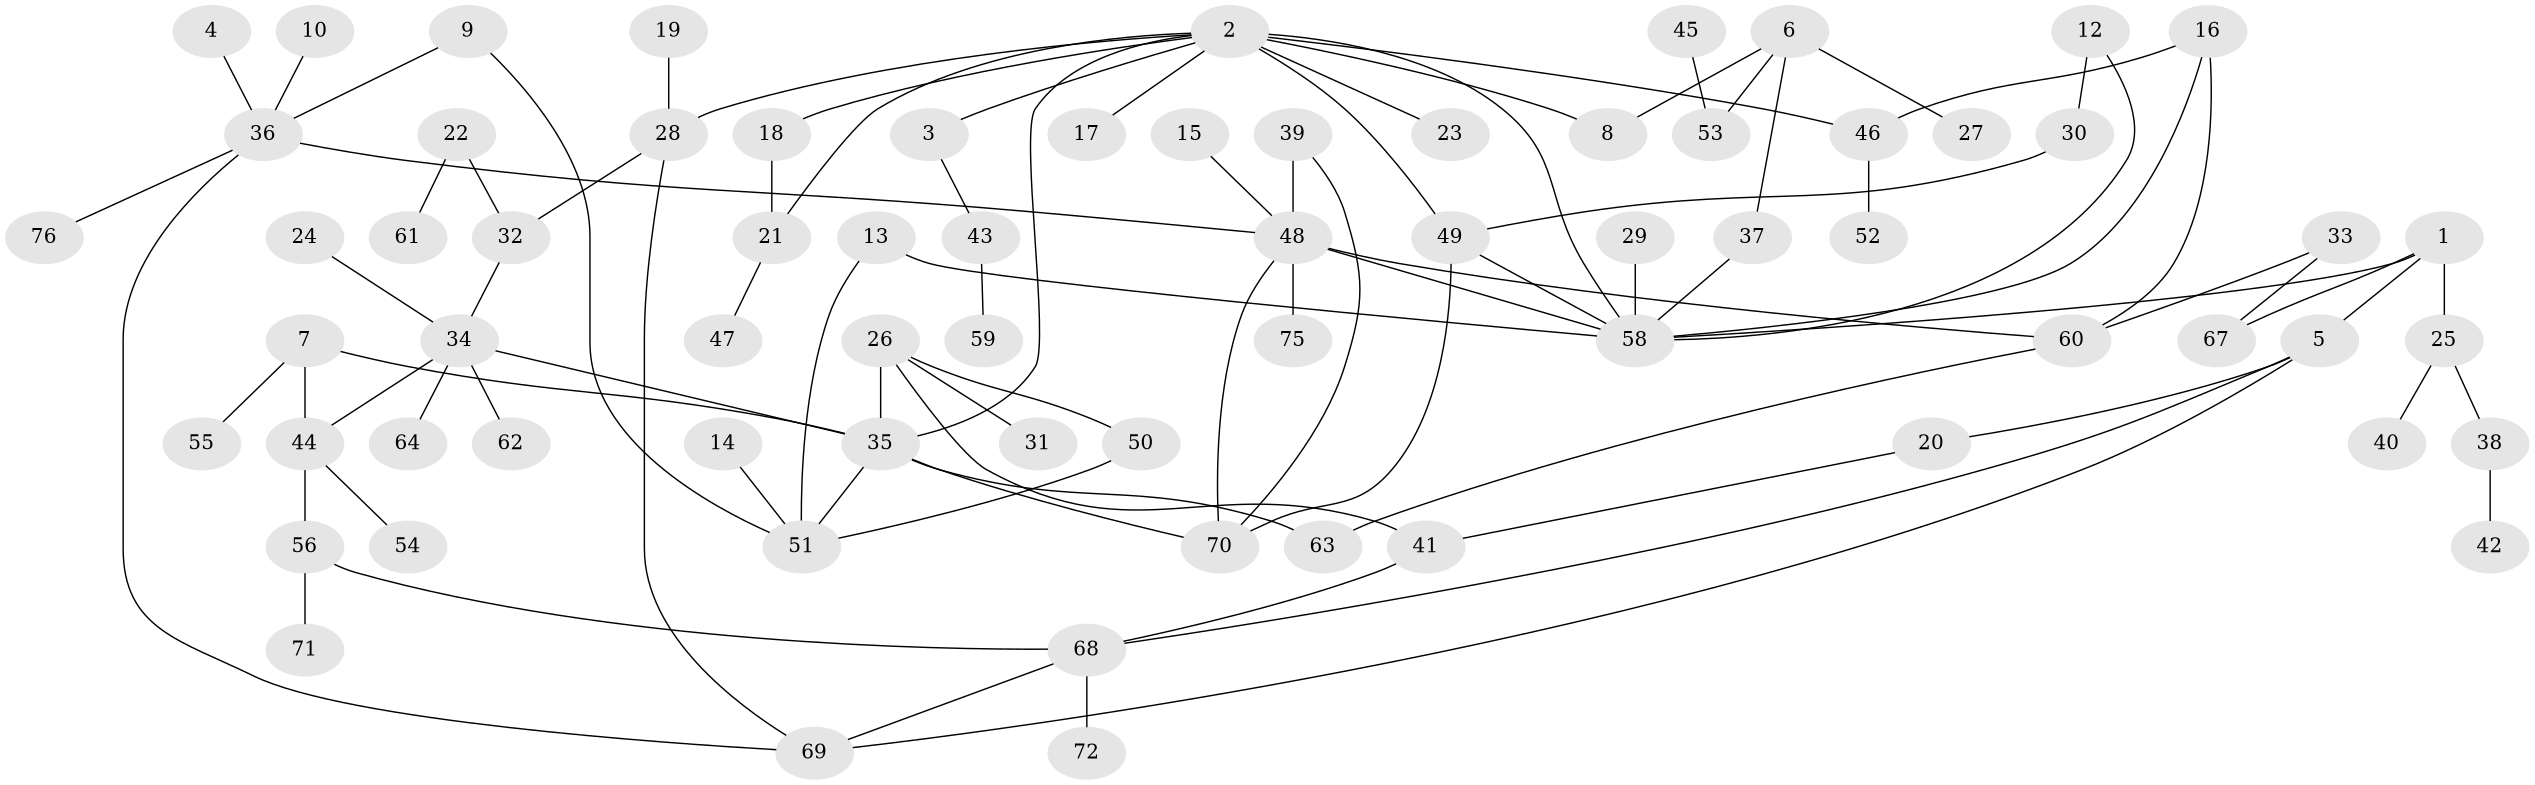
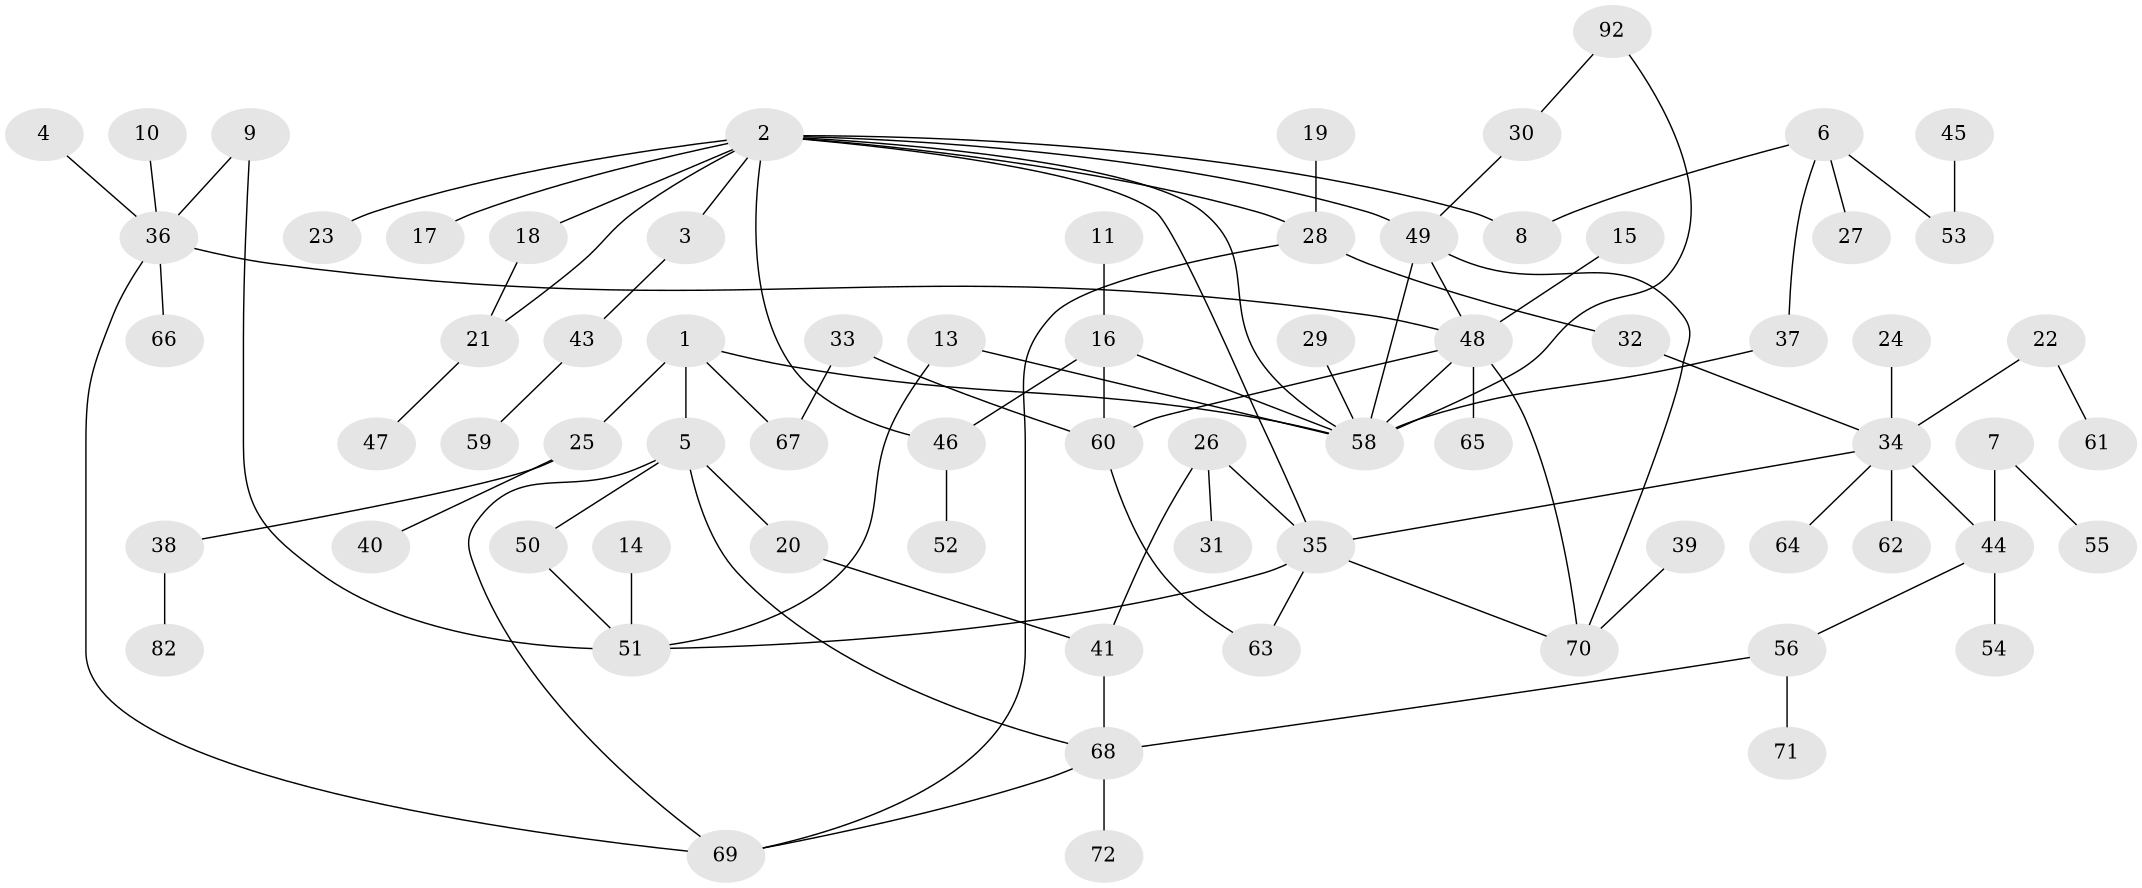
node "12": label "12" -> "92"
edge "22" -- "32": now "22" -- "34"
edge "39" -- "48": now "49" -- "48"
node "76": label "76" -> "66"
node "11": added
node "75": label "75" -> "65"
edge "26" -- "50": now "5" -- "50"
edge "7" -- "35": removed
node "42": label "42" -> "82"
